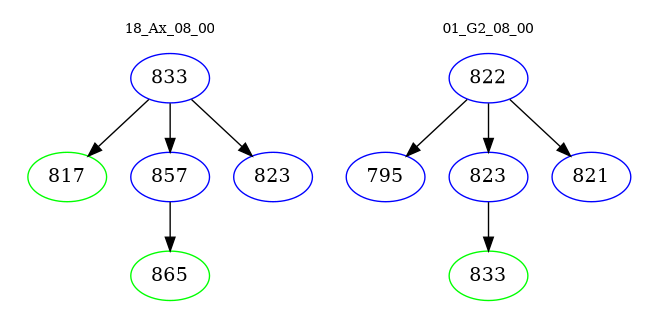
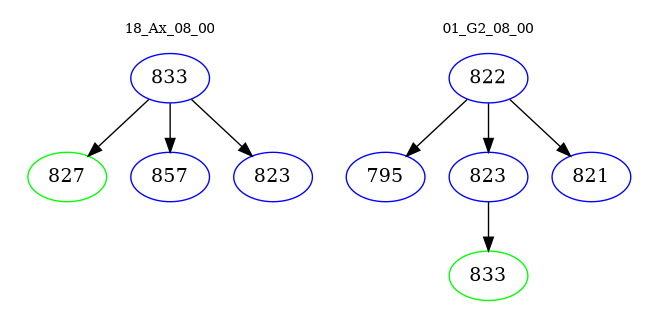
node "817": label "817" -> "827"
node "865": removed
